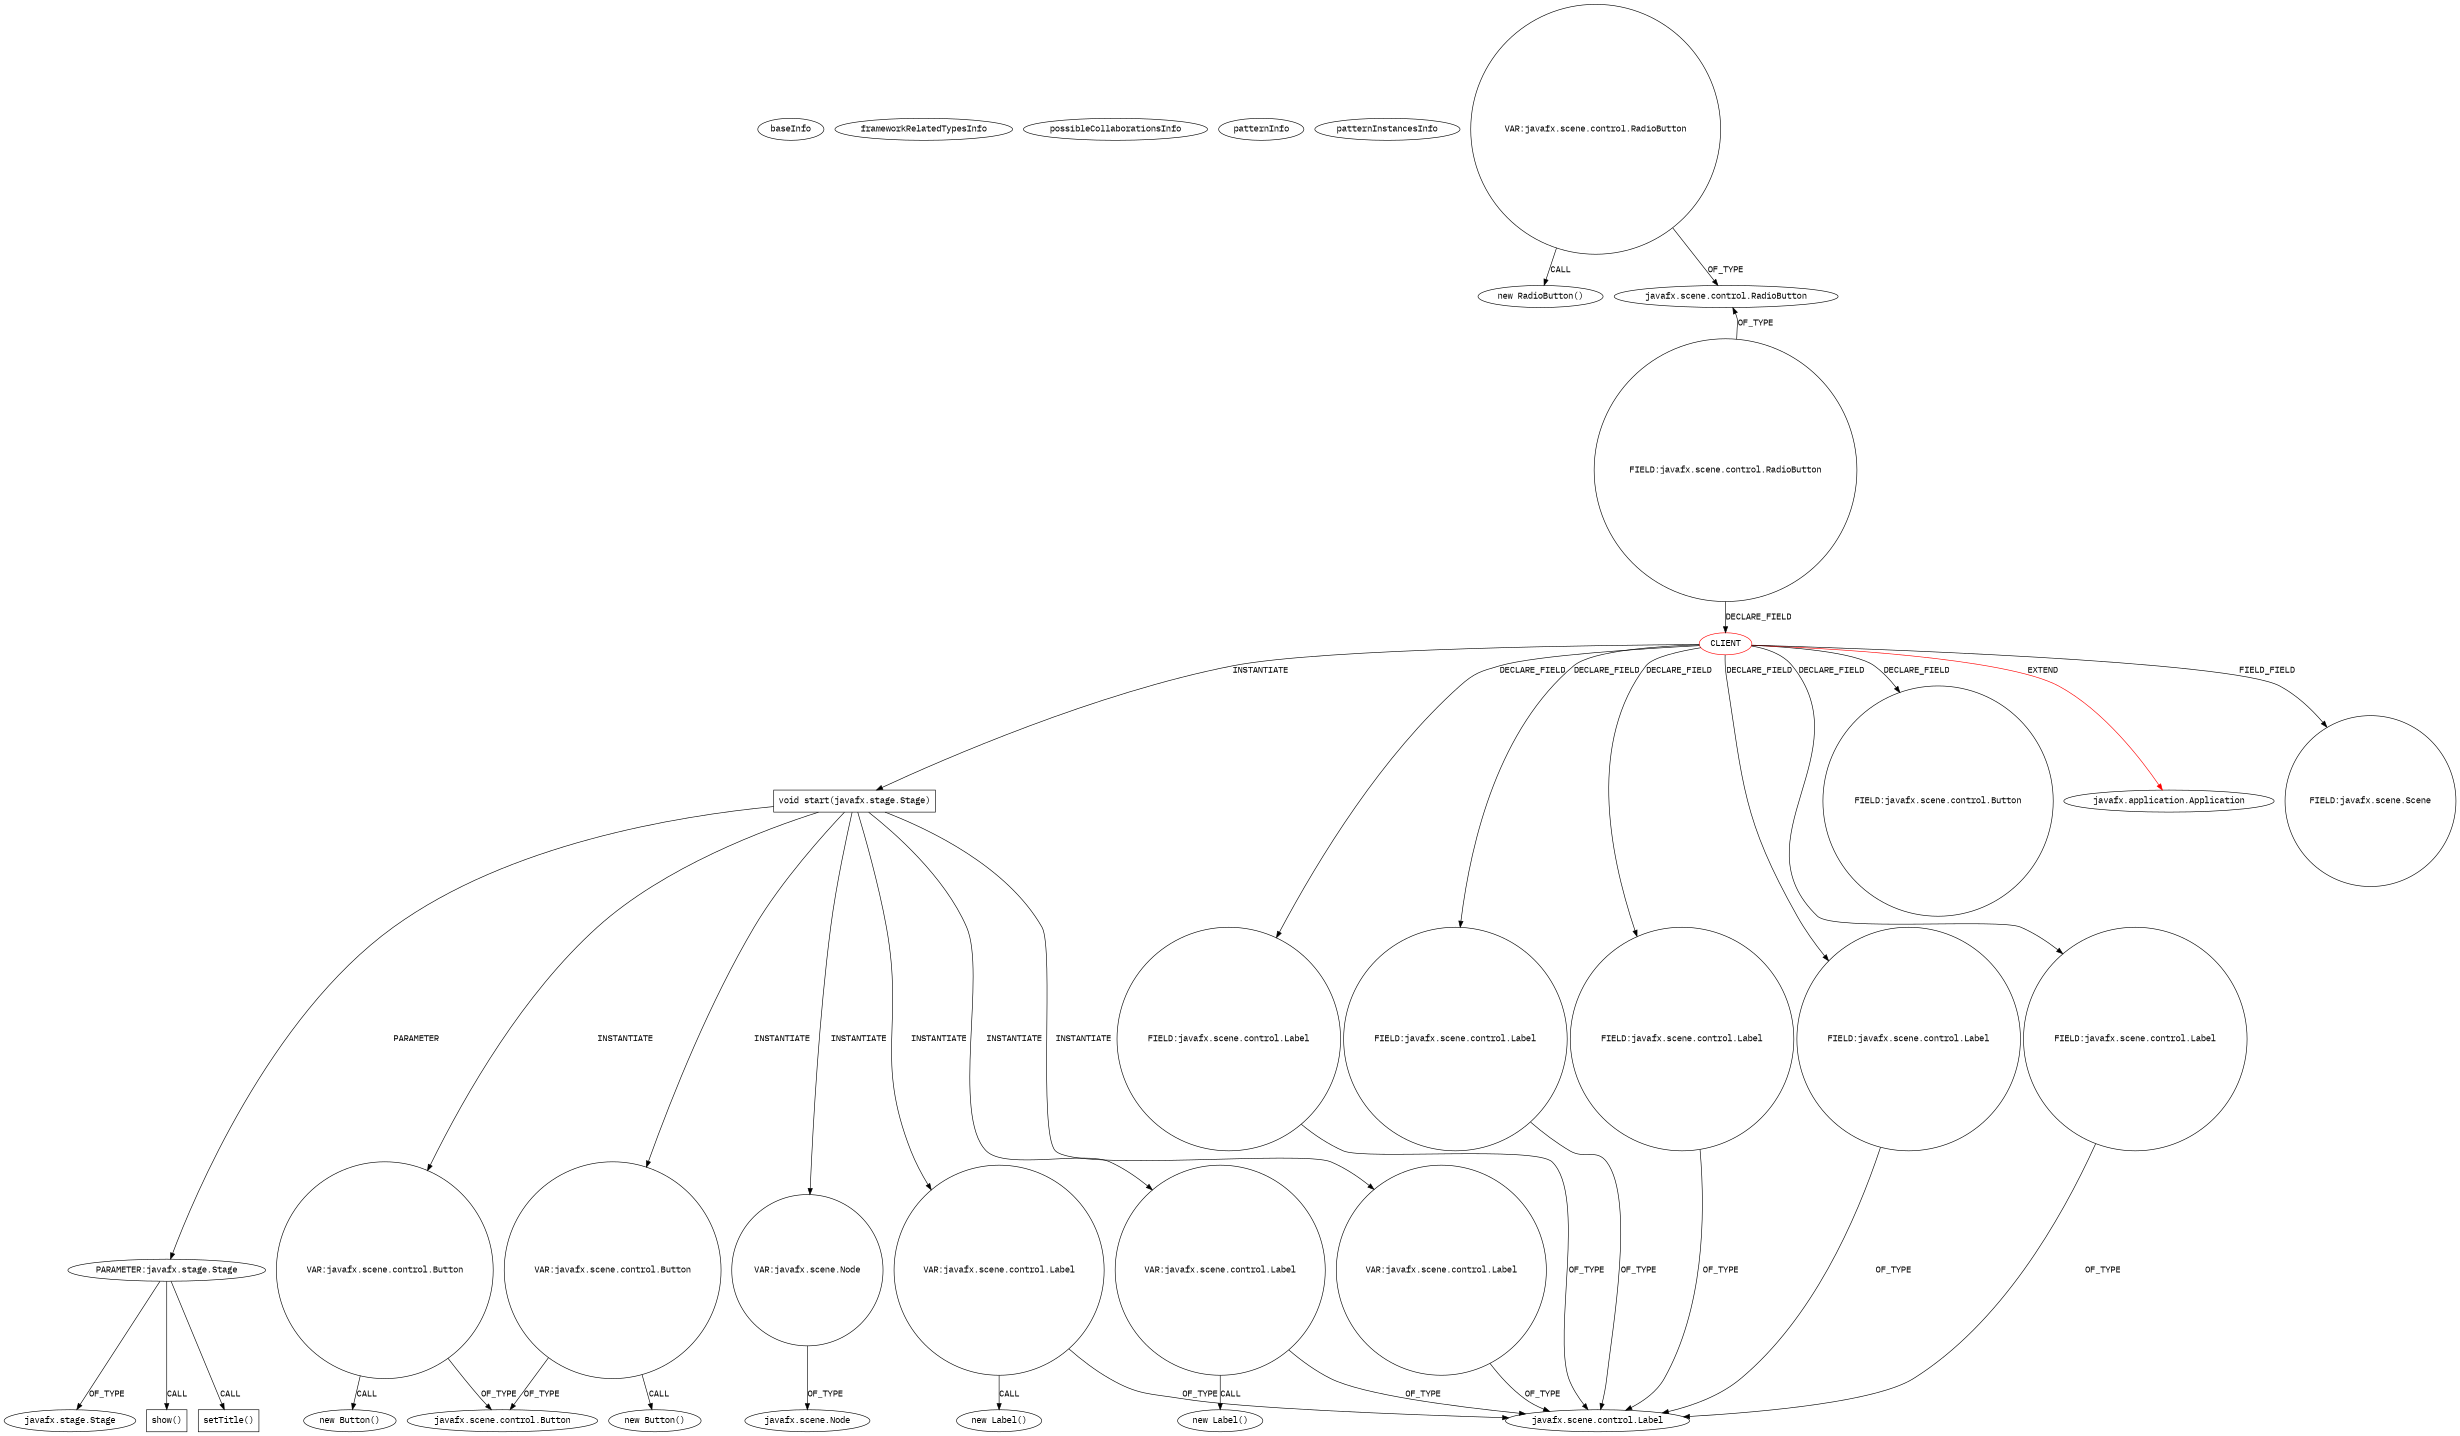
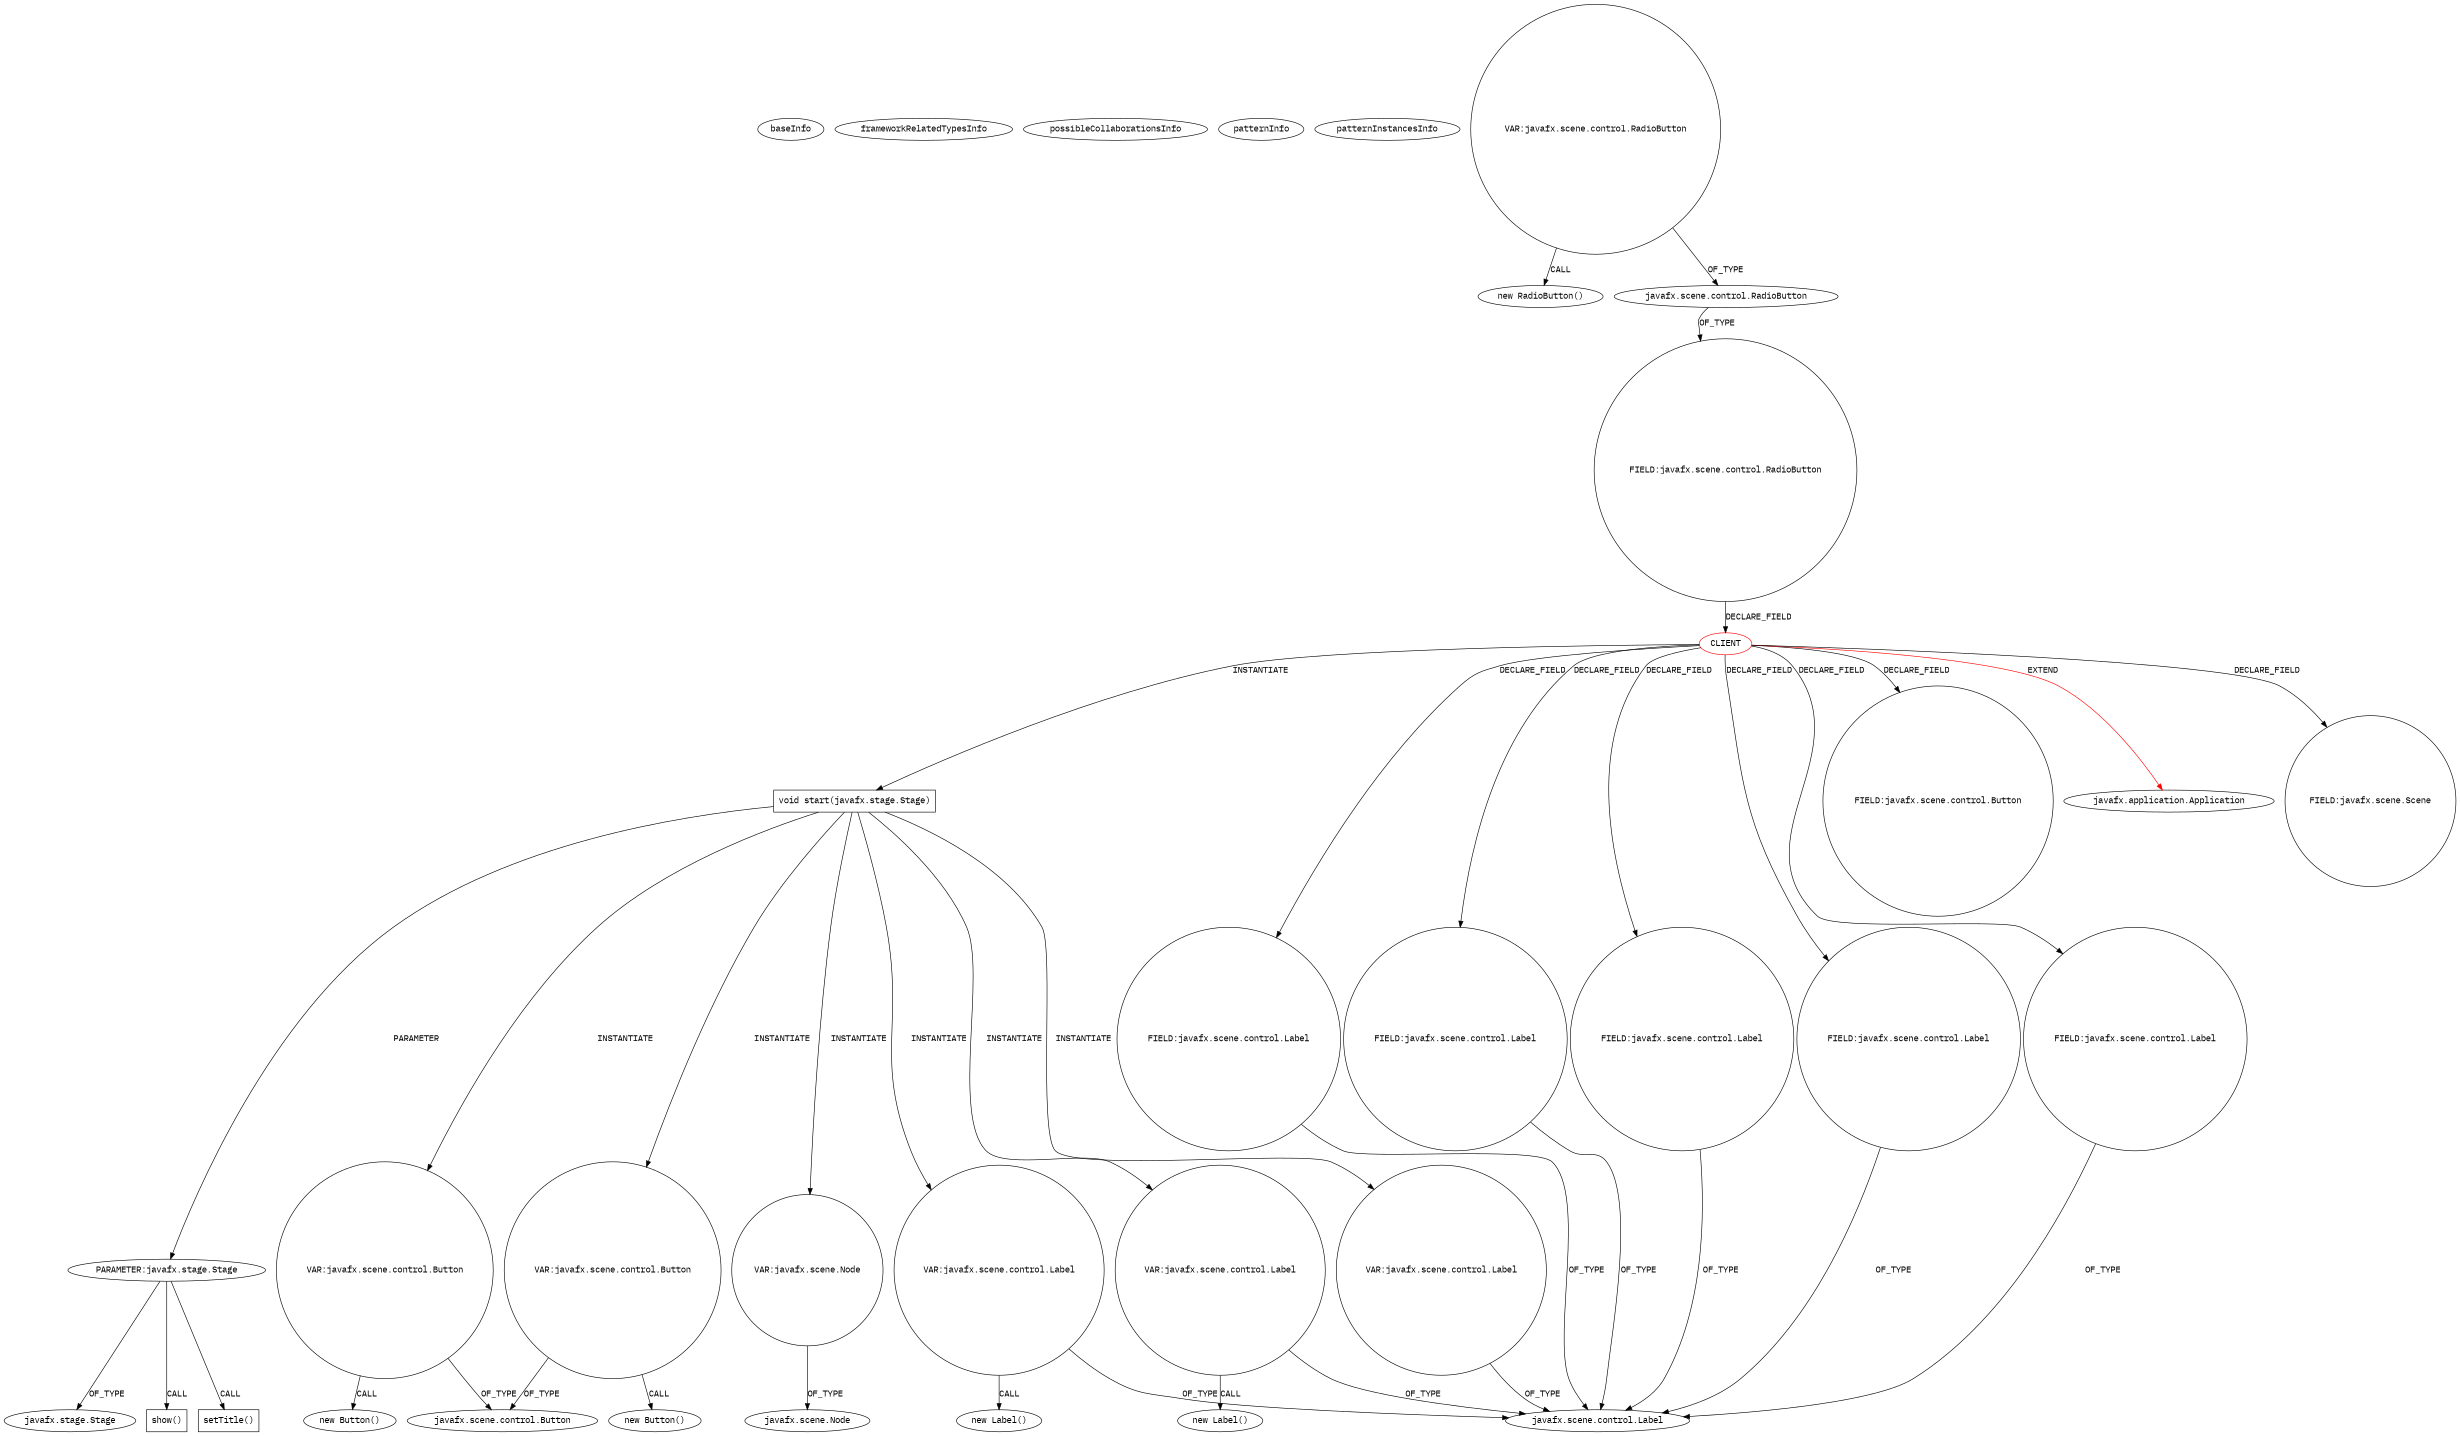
edge "FIELD:javafx.scene.control.RadioButton" -> "javafx.scene.control.RadioButton": reversed
edge "CLIENT" -> "FIELD:javafx.scene.Scene": label "FIELD_FIELD" -> "DECLARE_FIELD"
